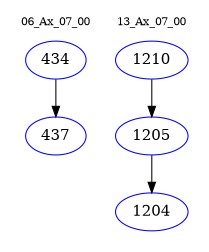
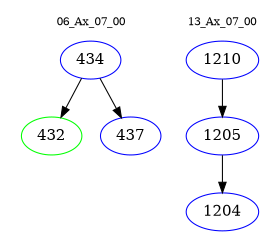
node "432": added
